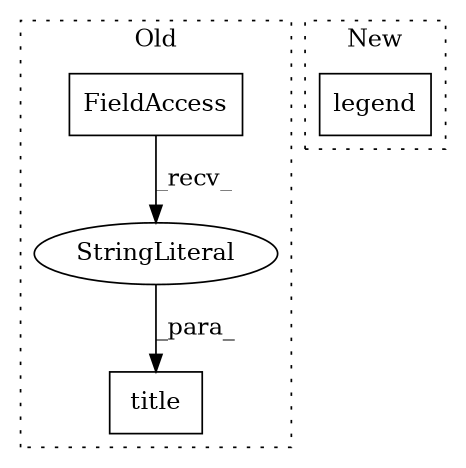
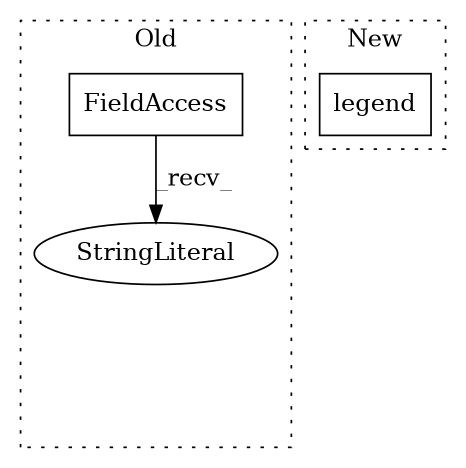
node "title": removed
